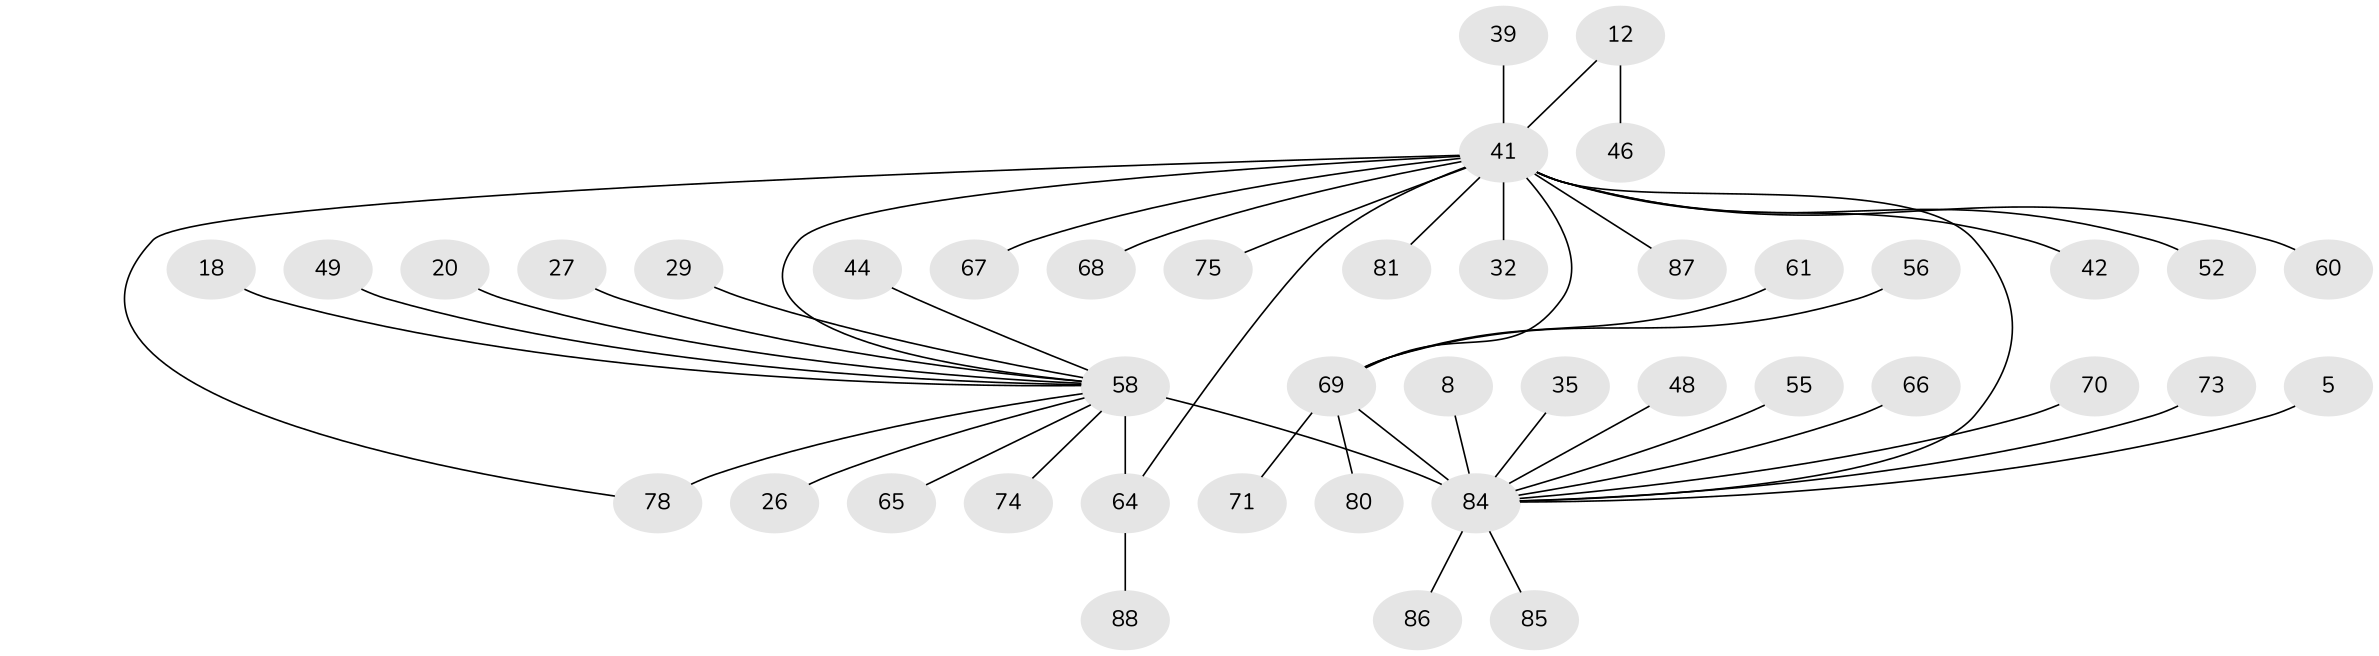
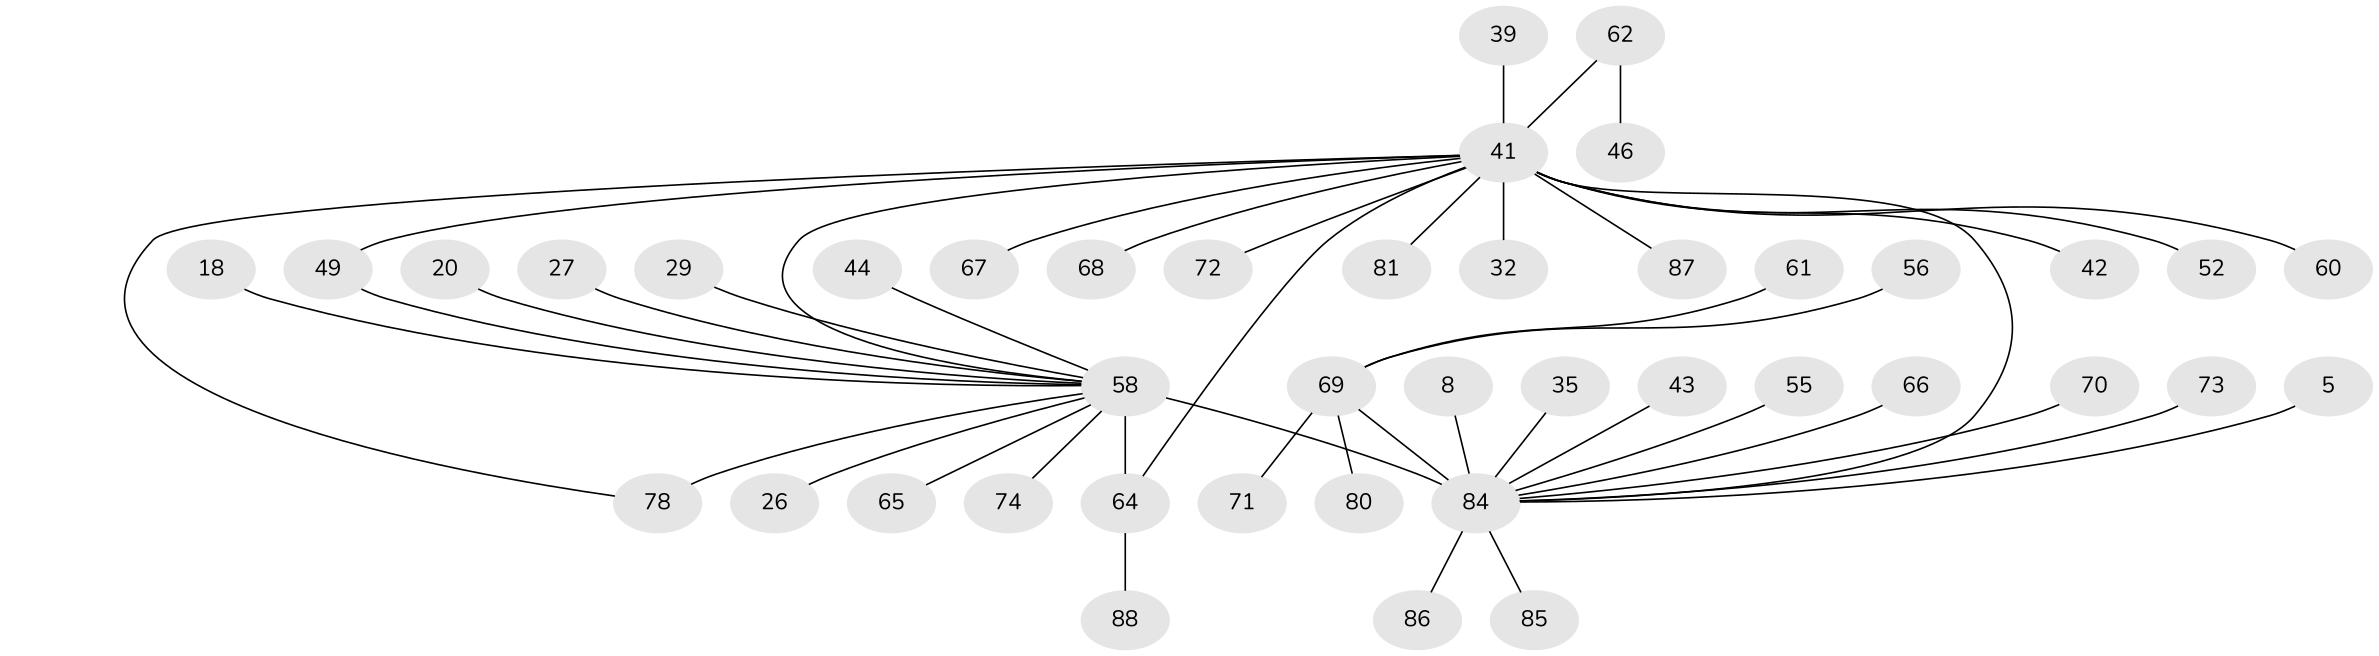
node "12": label "12" -> "62"
node "75": label "75" -> "72"
edge "41" -- "69": now "41" -- "49"
node "48": label "48" -> "43"
